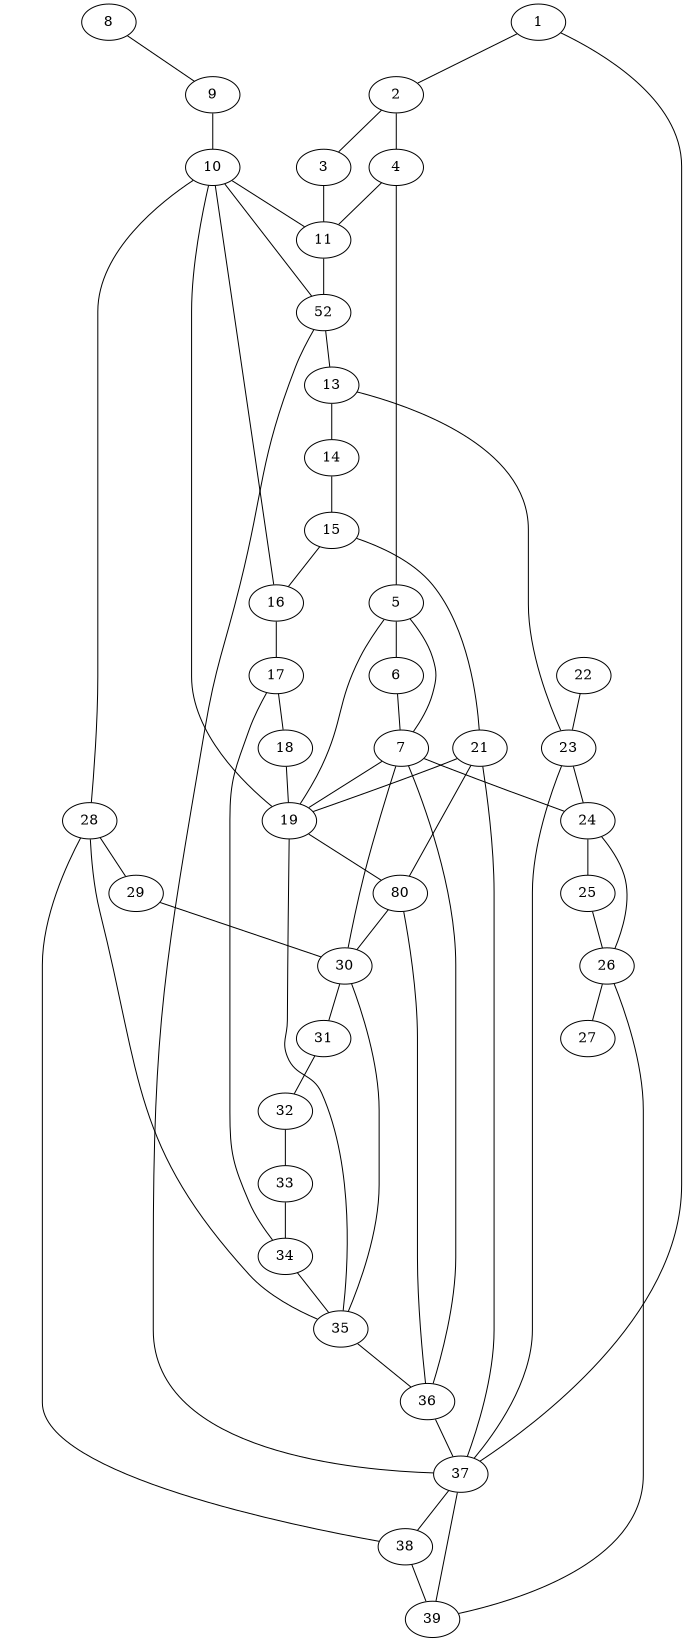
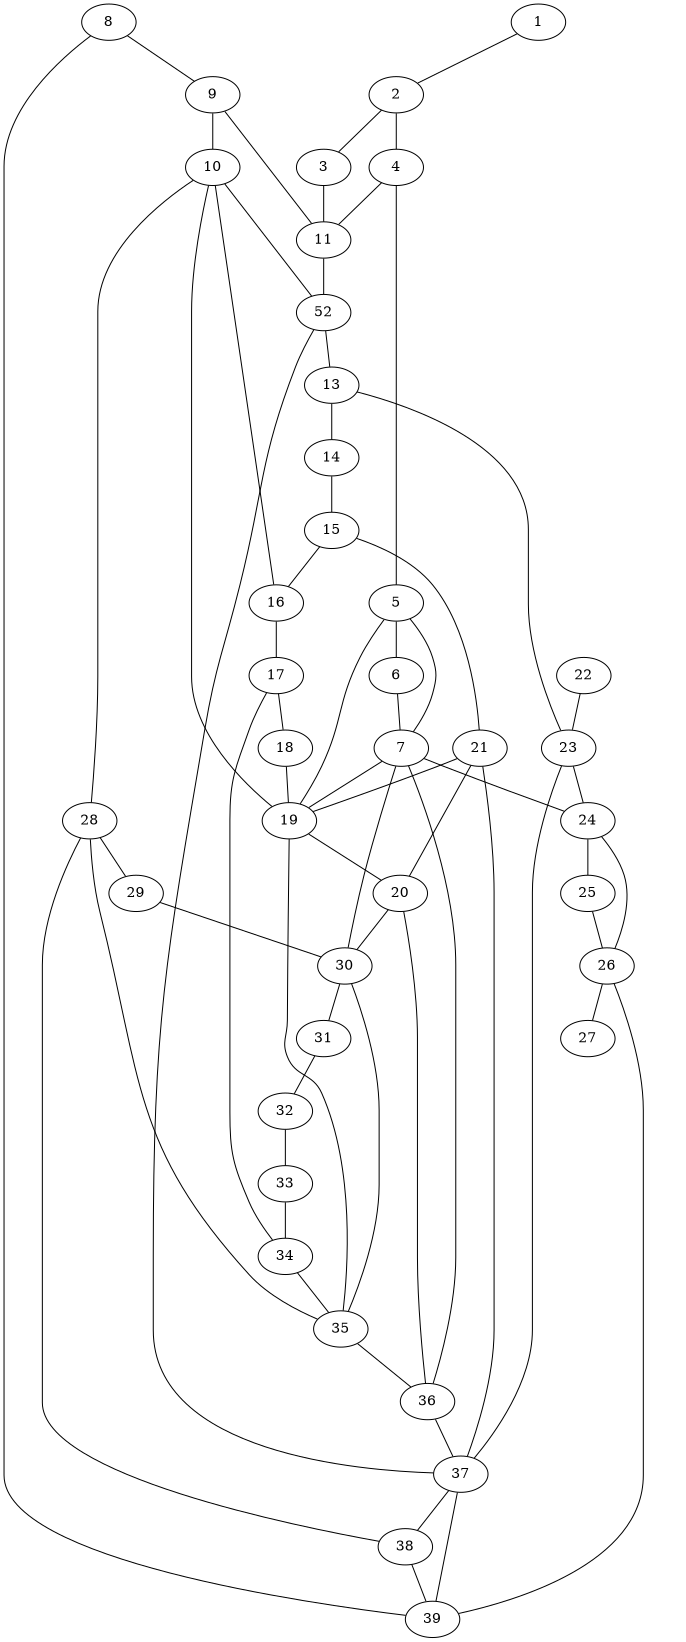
edge "10" -- "11": now "9" -- "11"
edge "1" -- "37": removed
node "80": label "80" -> "20"
edge "8" -- "39": added
